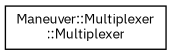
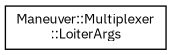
node "Maneuver::Multiplexer ::Multiplexer": label "Maneuver::Multiplexer ::Multiplexer" -> "Maneuver::Multiplexer ::LoiterArgs"
